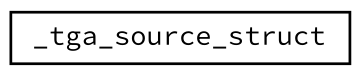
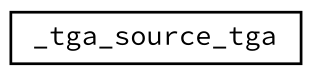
node "_tga_source_struct": label "_tga_source_struct" -> "_tga_source_tga"
